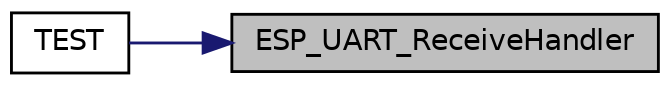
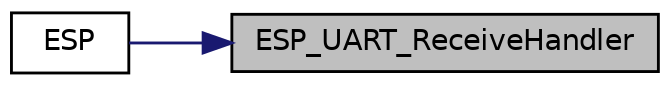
node "TEST": label "TEST" -> "ESP"
